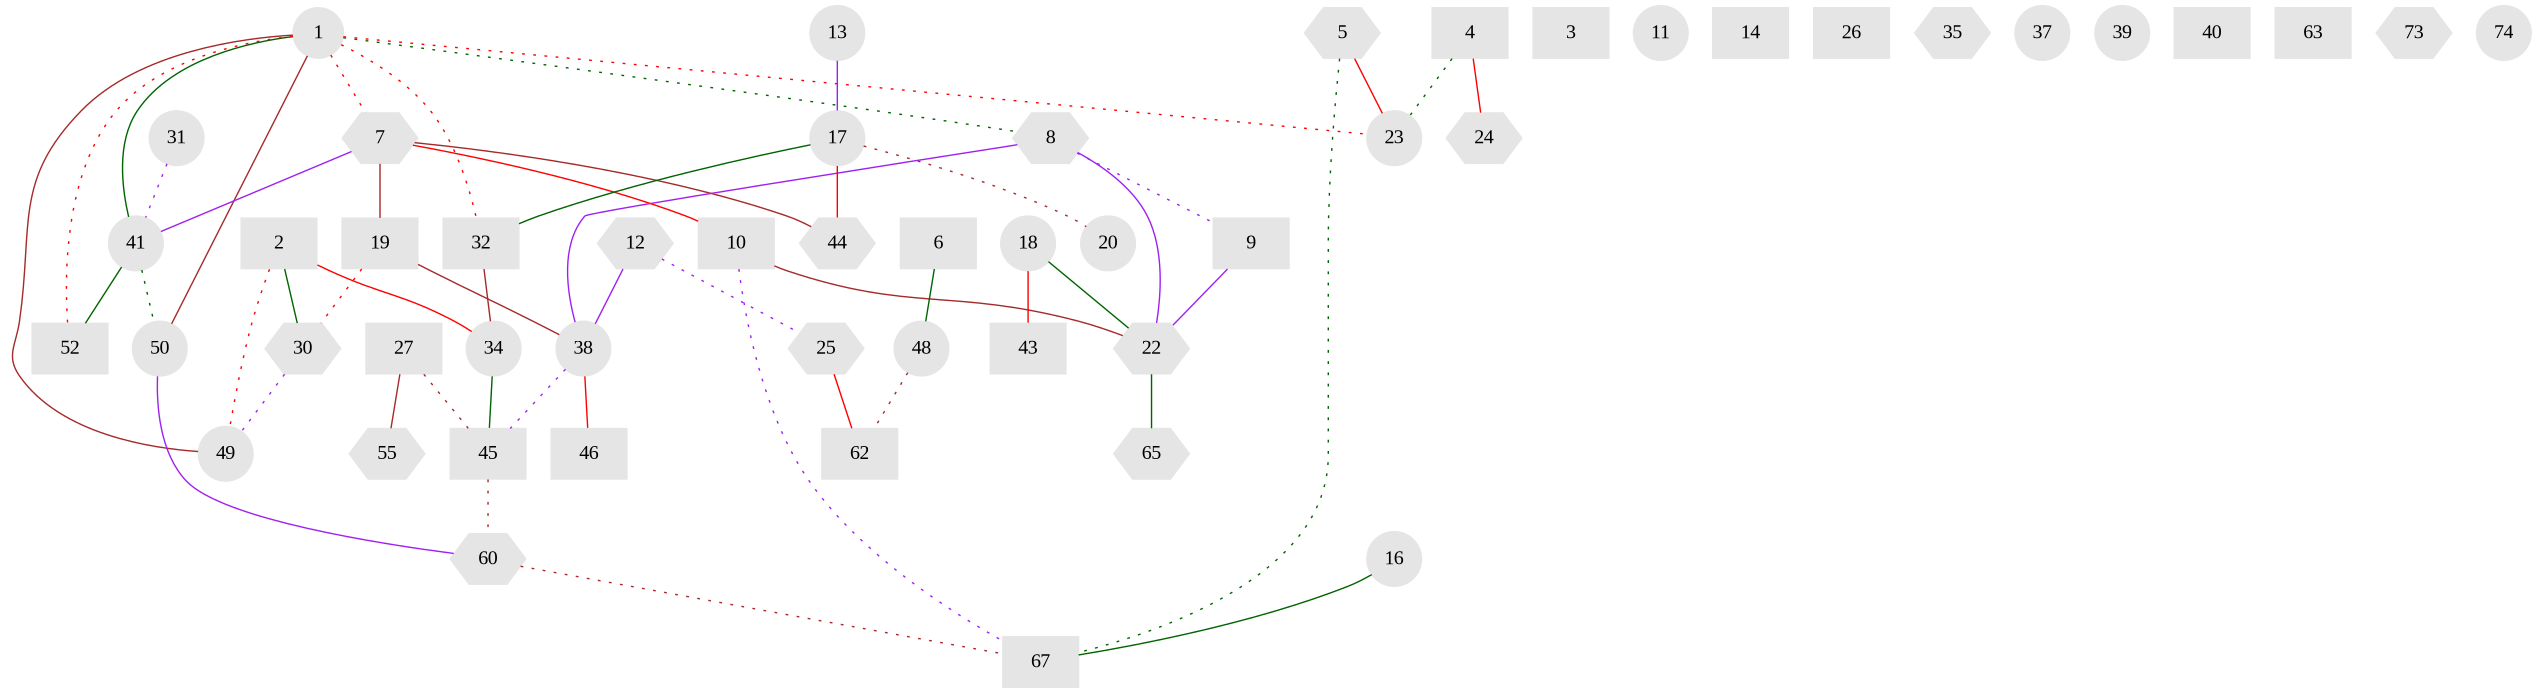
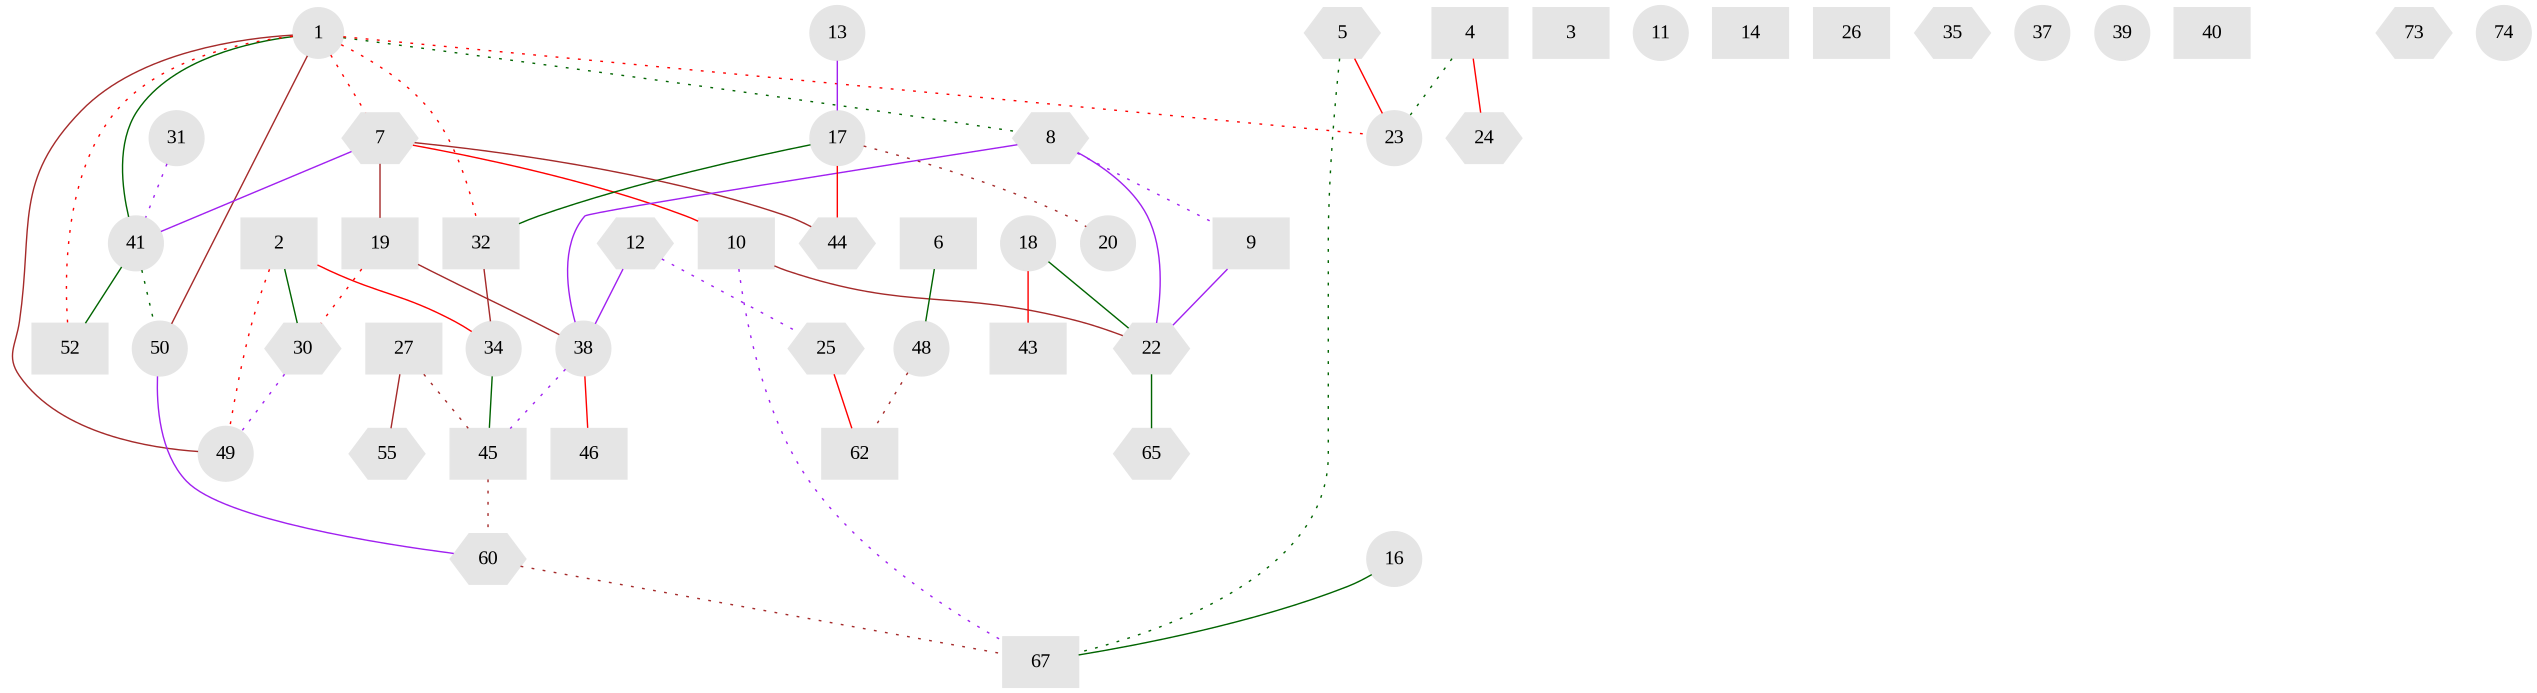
node "63": removed
